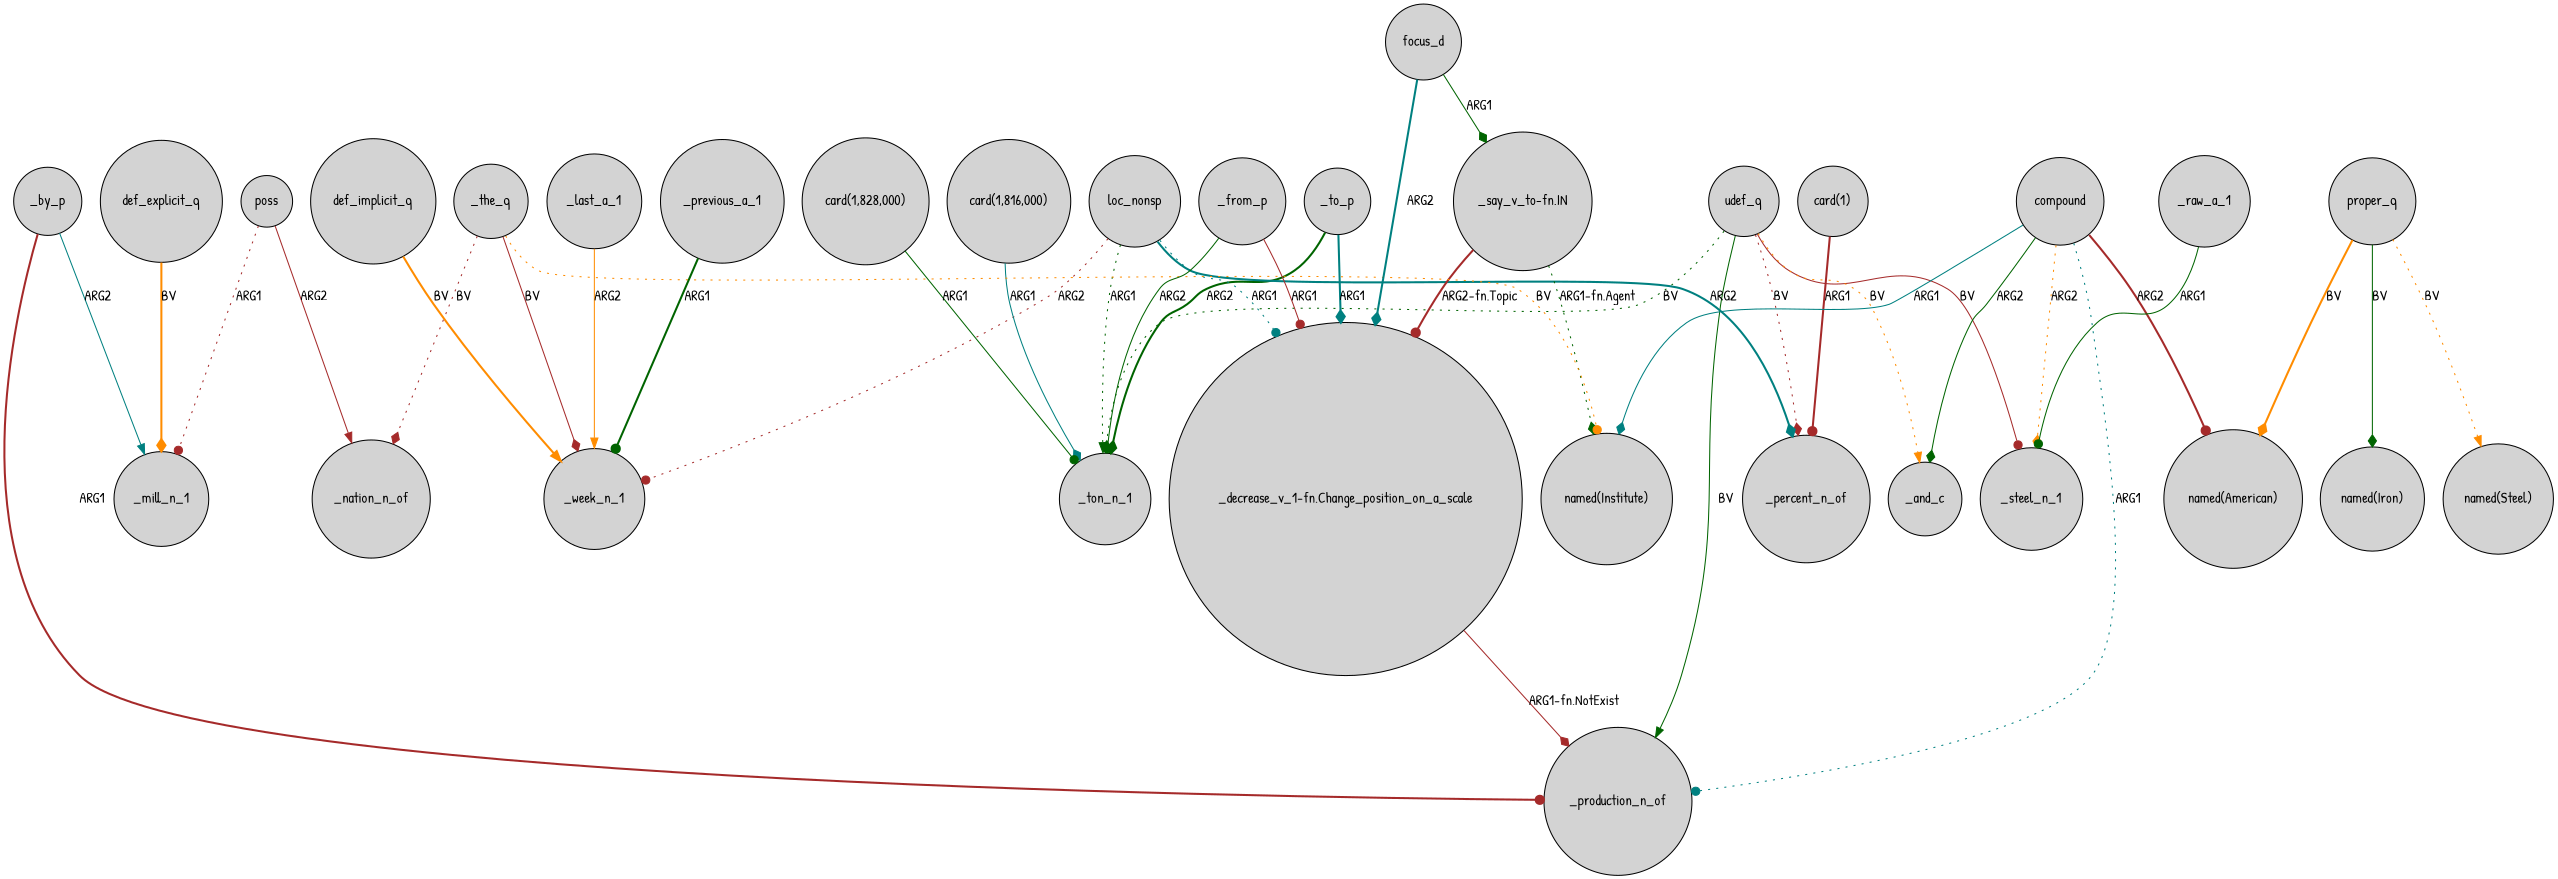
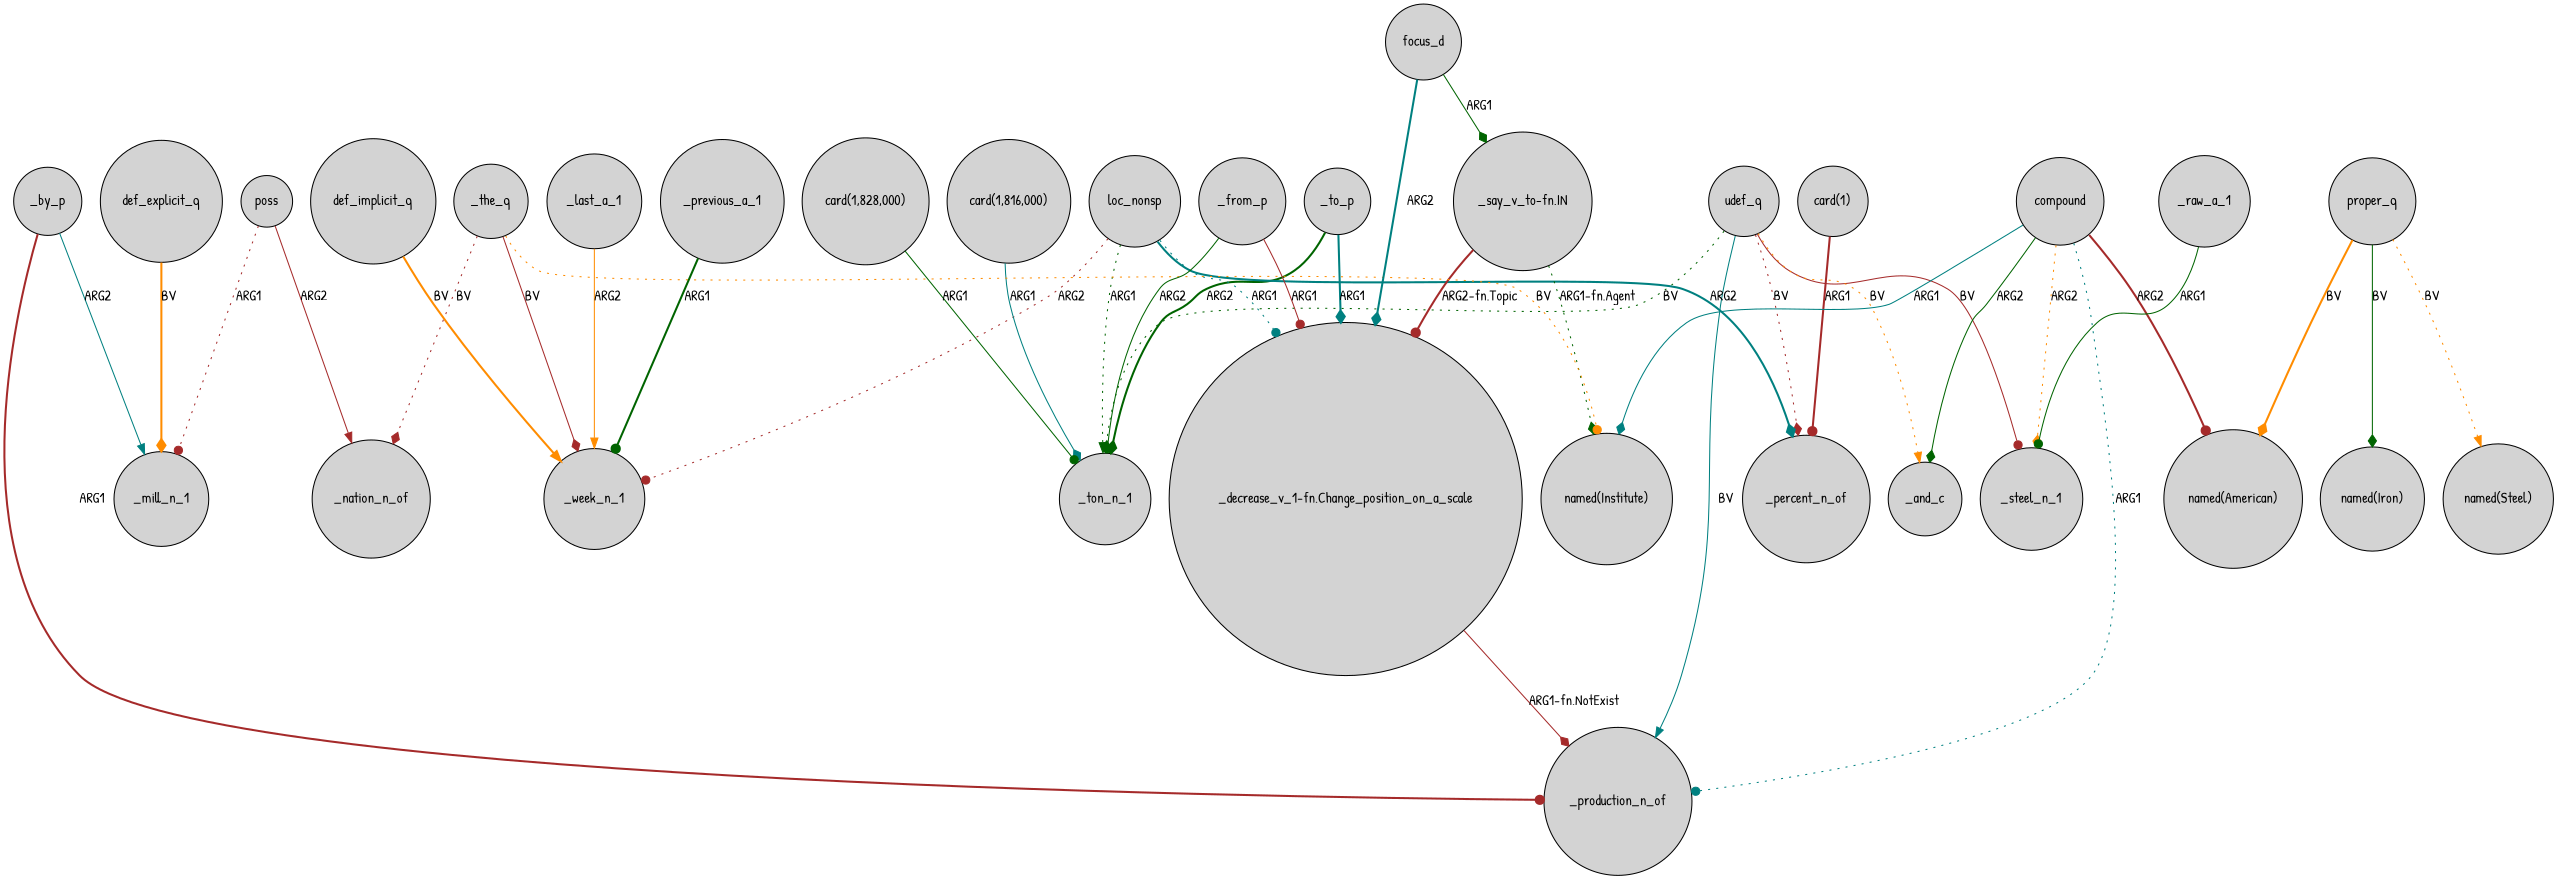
edge "udef_q" -> "_production_n_of": color darkgreen -> teal
